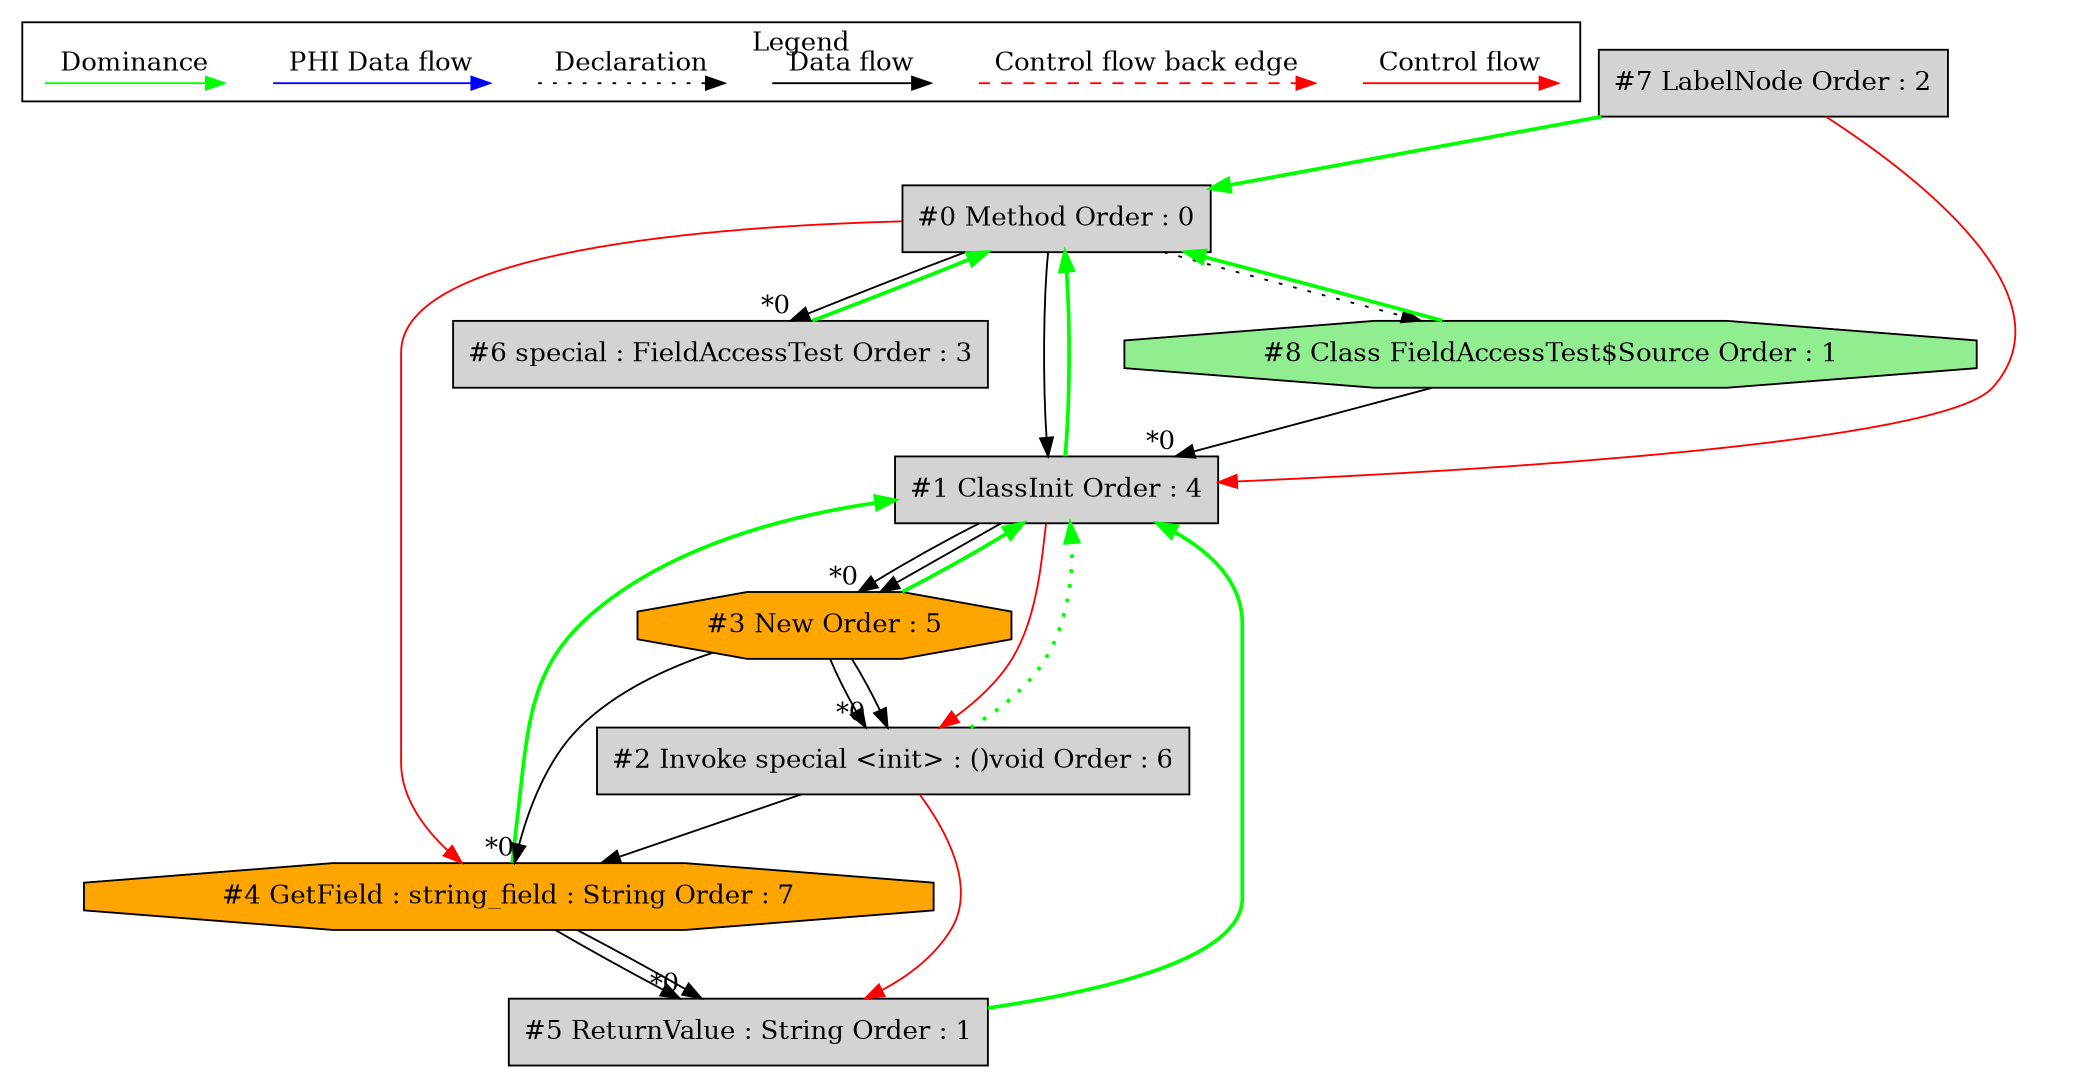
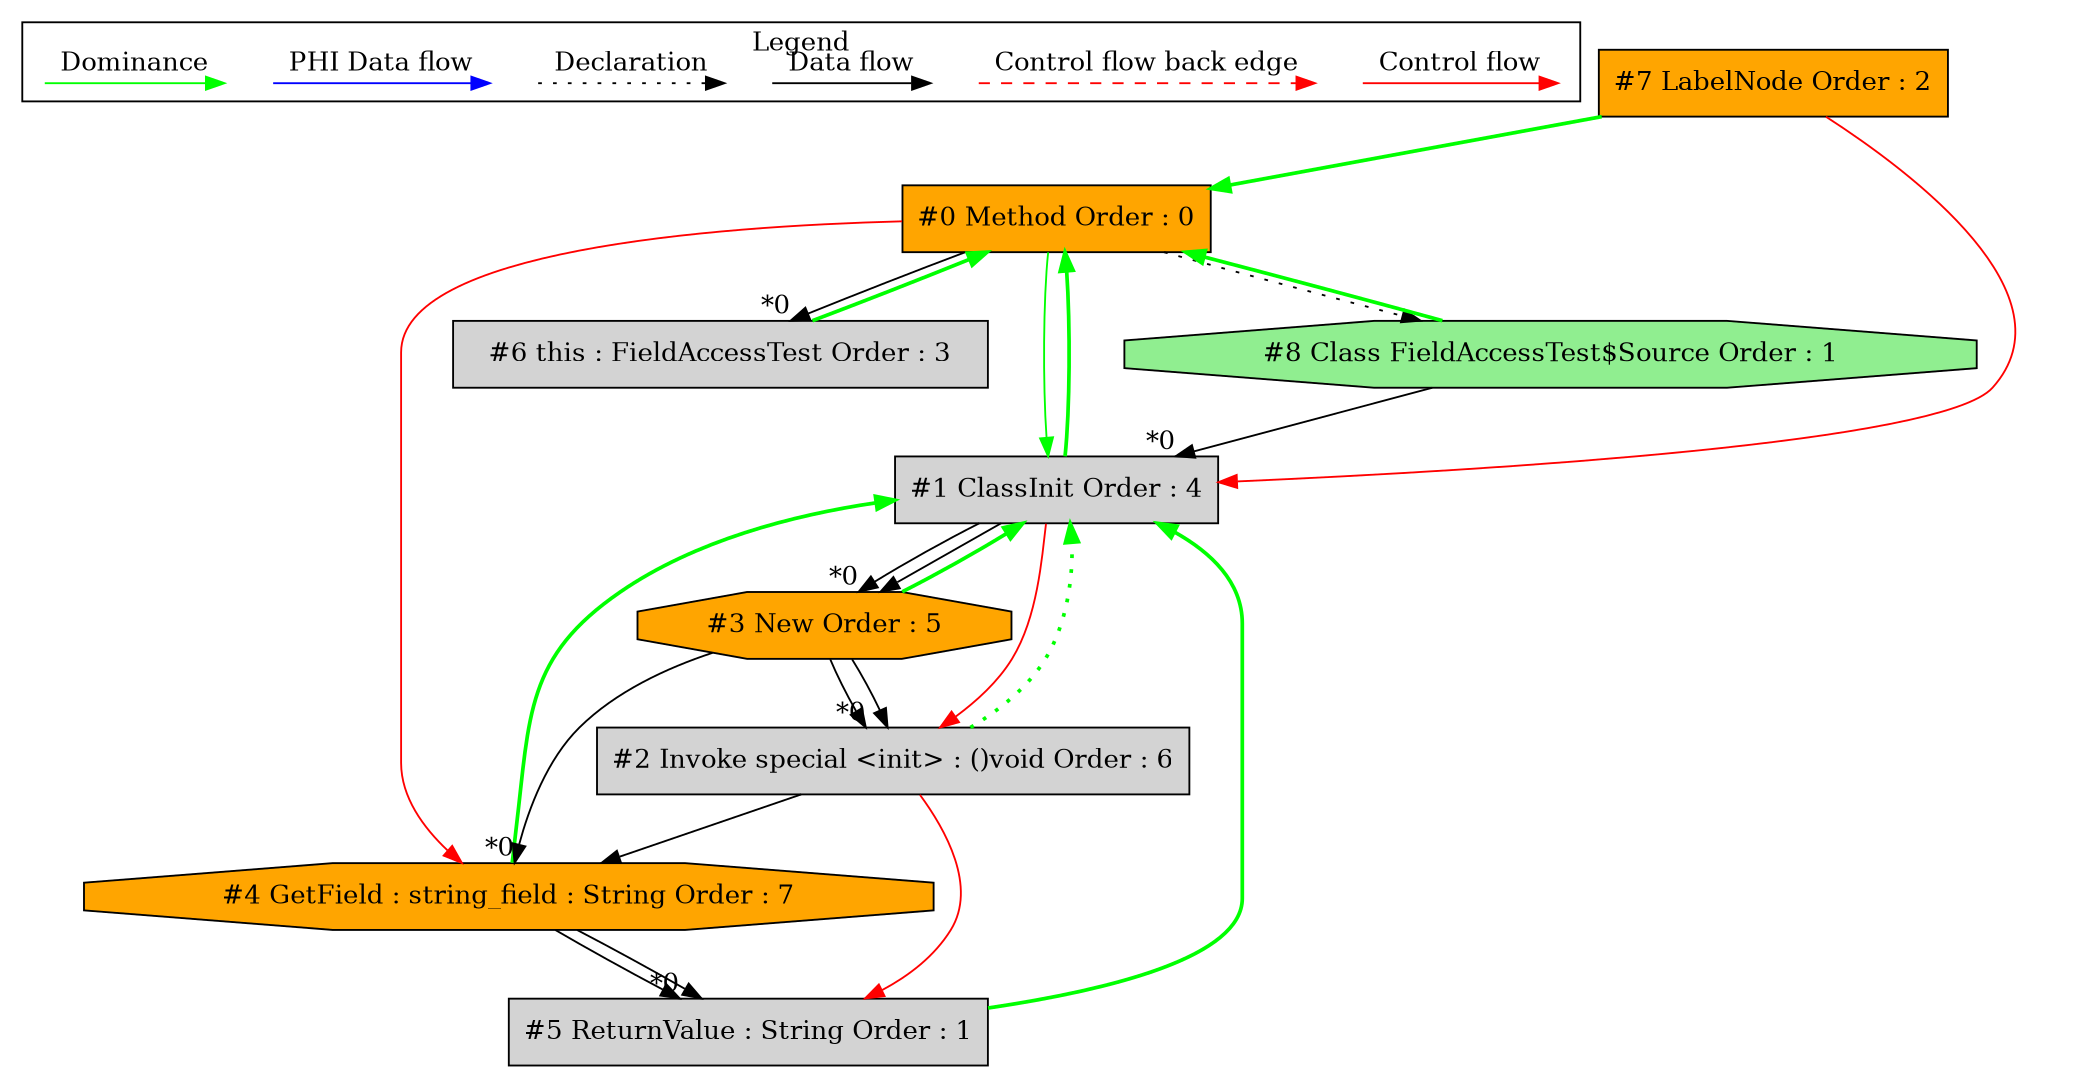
node "#7 LabelNode Order : 2": fillcolor lightgrey -> orange
node "#0 Method Order : 0": fillcolor lightgrey -> orange
edge "#0 Method Order : 0" -> "#1 ClassInit Order : 4": color black -> green
node "#6 special : FieldAccessTest Order : 3": label "#6 special : FieldAccessTest Order : 3" -> "#6 this : FieldAccessTest Order : 3"
